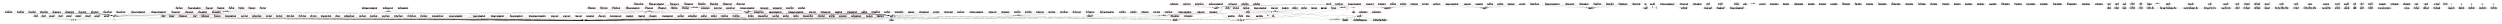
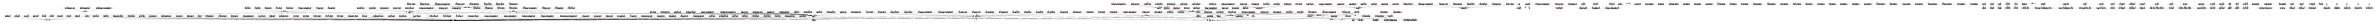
node "ClassState": removed
